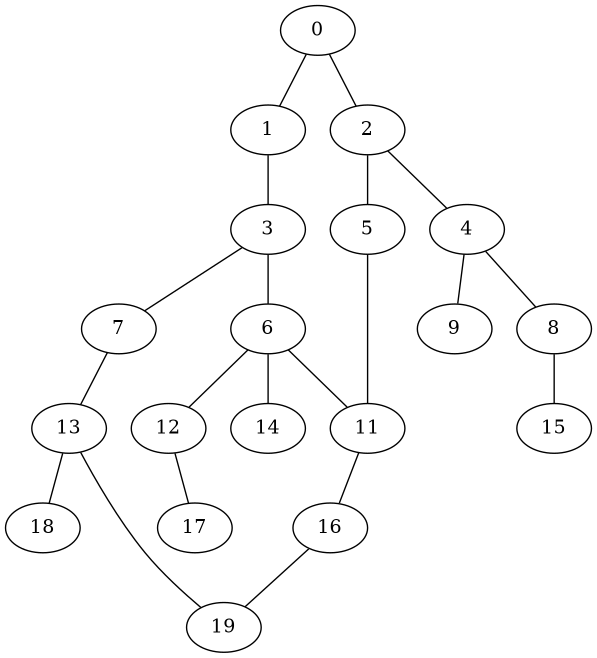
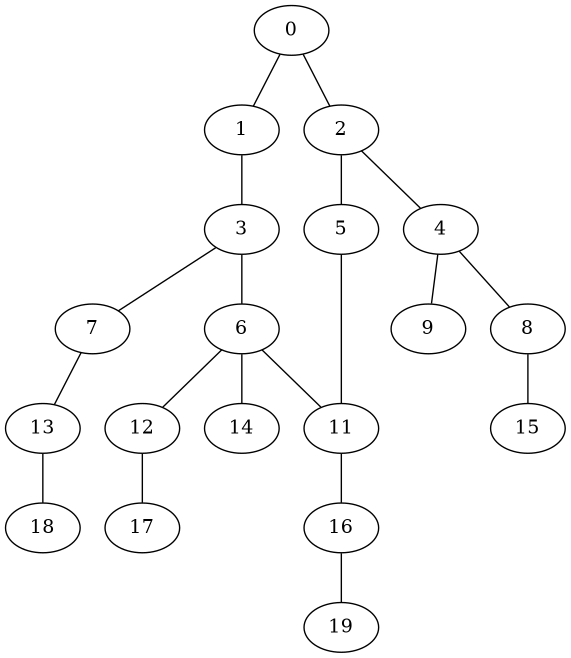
edge "13" -- "19": removed
